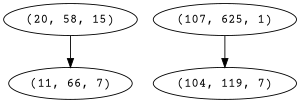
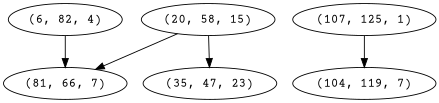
node "(6, 82, 4)": added
node "(107, 625, 1)": label "(107, 625, 1)" -> "(107, 125, 1)"
node "(11, 66, 7)": label "(11, 66, 7)" -> "(81, 66, 7)"
node "(35, 47, 23)": added
